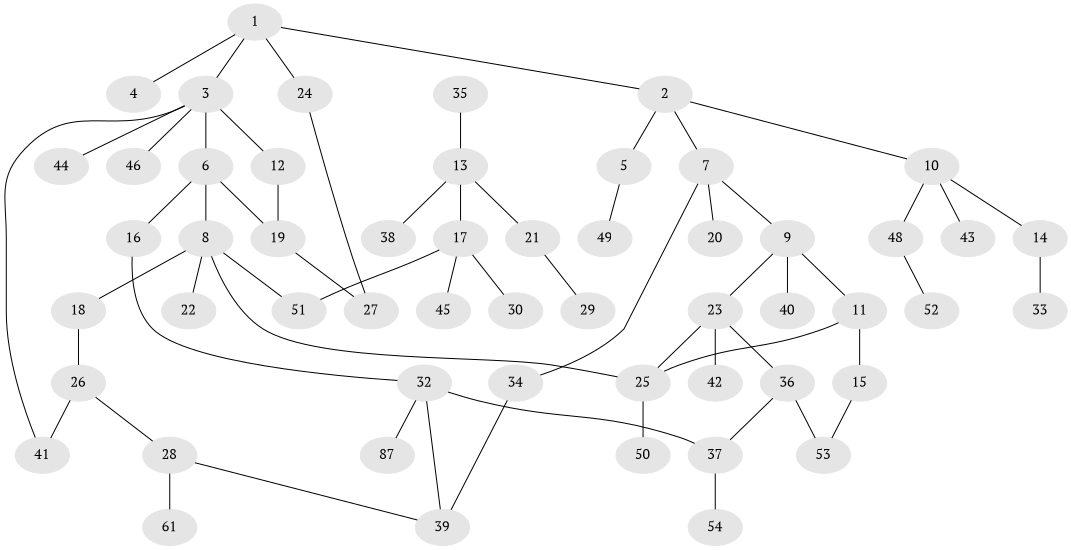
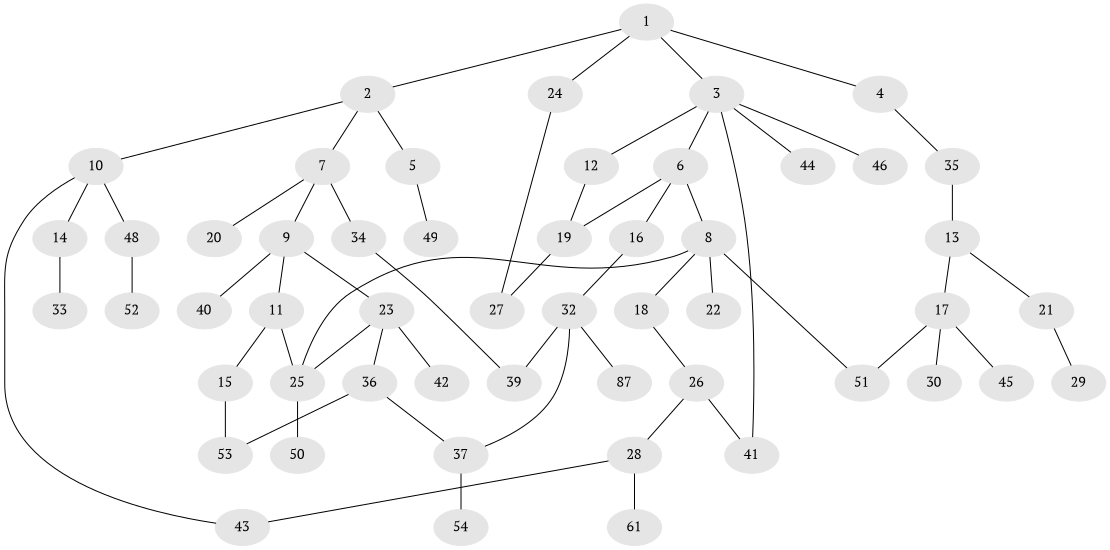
edge "4" -- "35": added
node "38": removed
edge "28" -- "39": now "28" -- "43"
